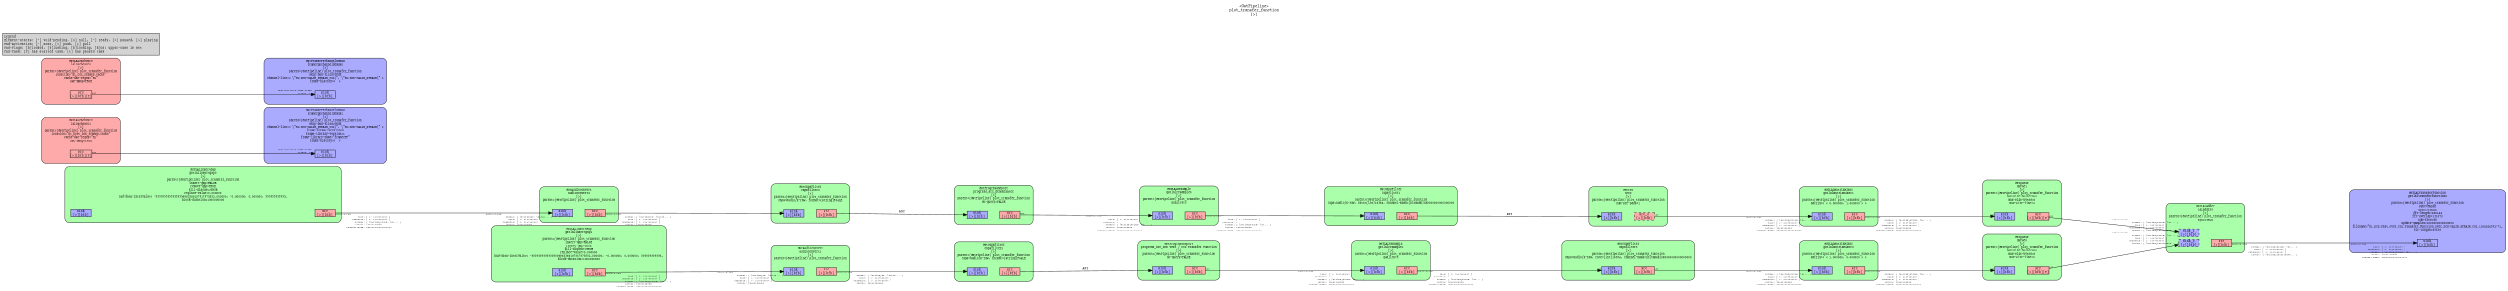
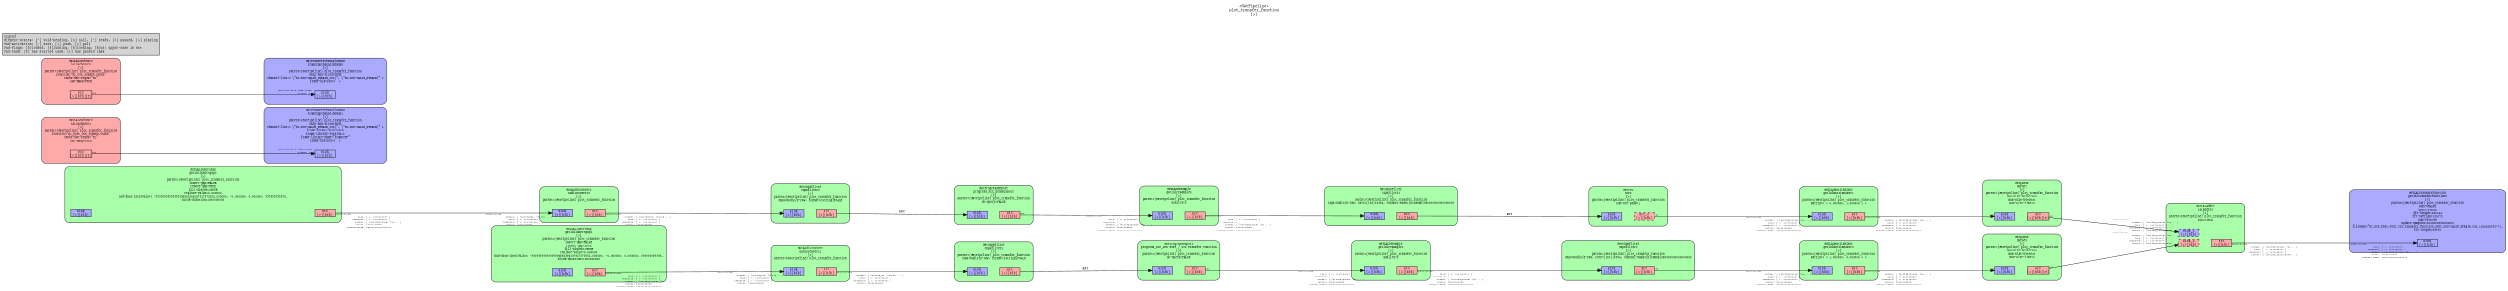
node "sink_0 [>][bfb]": fillcolor #aaaaff -> #ffaaaa
